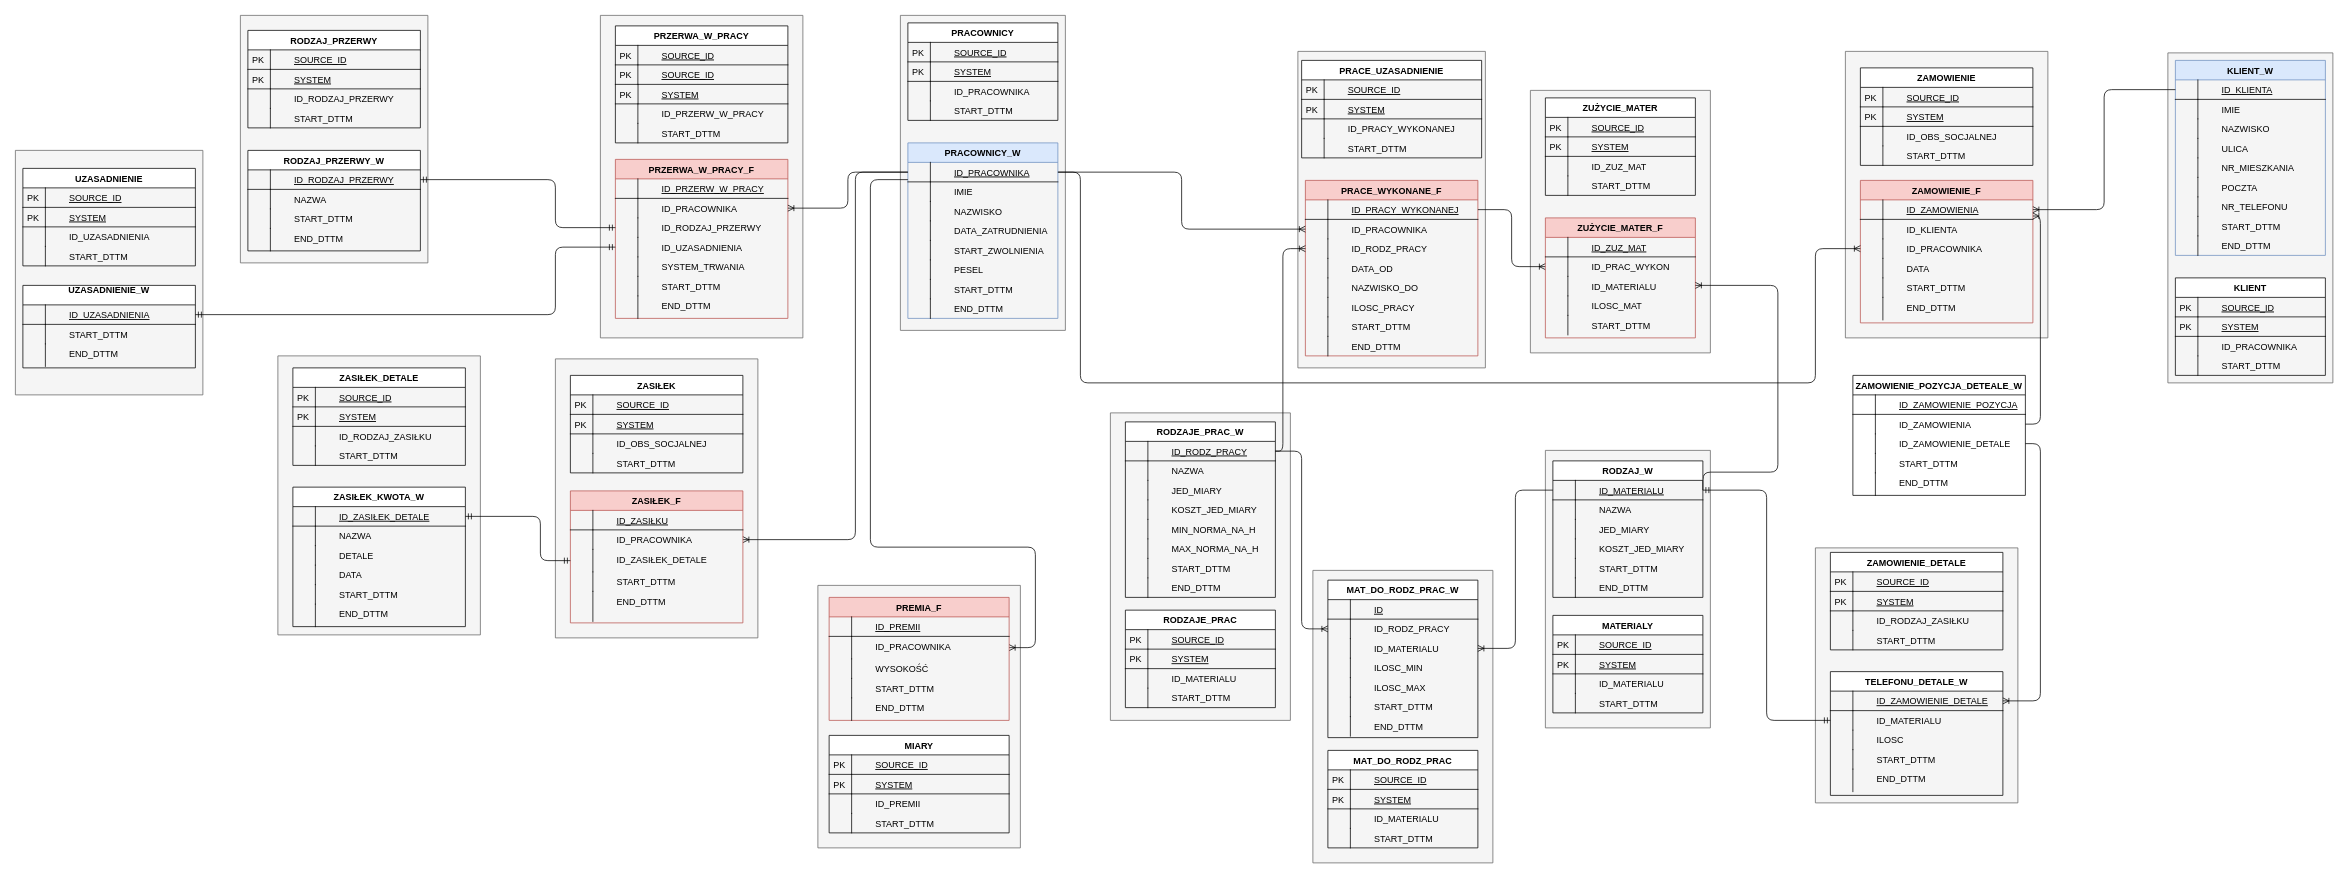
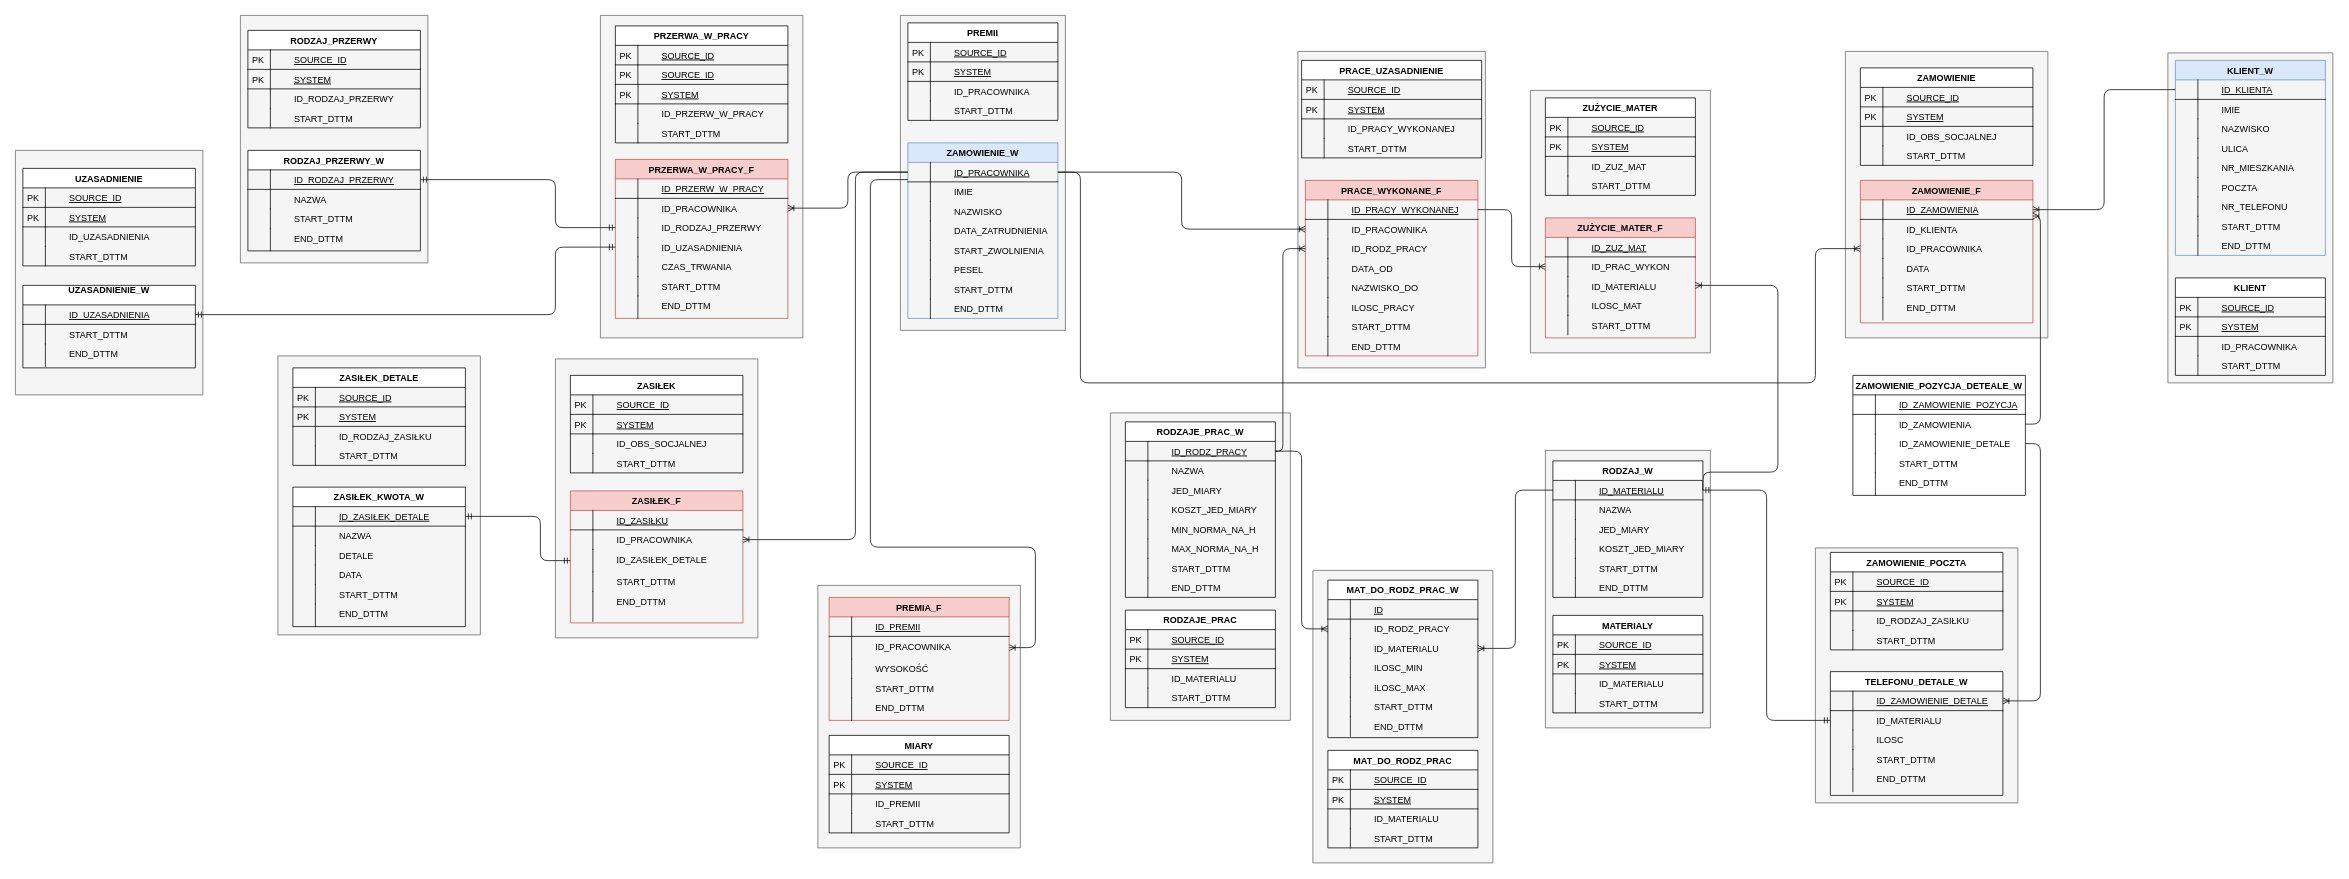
node "PRACOWNICY": label "PRACOWNICY" -> "PREMII"
node "PRACOWNICY_W": label "PRACOWNICY_W" -> "ZAMOWIENIE_W"
node "SYSTEM_TRWANIA": label "SYSTEM_TRWANIA" -> "CZAS_TRWANIA"
node "ZAMOWIENIE_DETALE": label "ZAMOWIENIE_DETALE" -> "ZAMOWIENIE_POCZTA"
